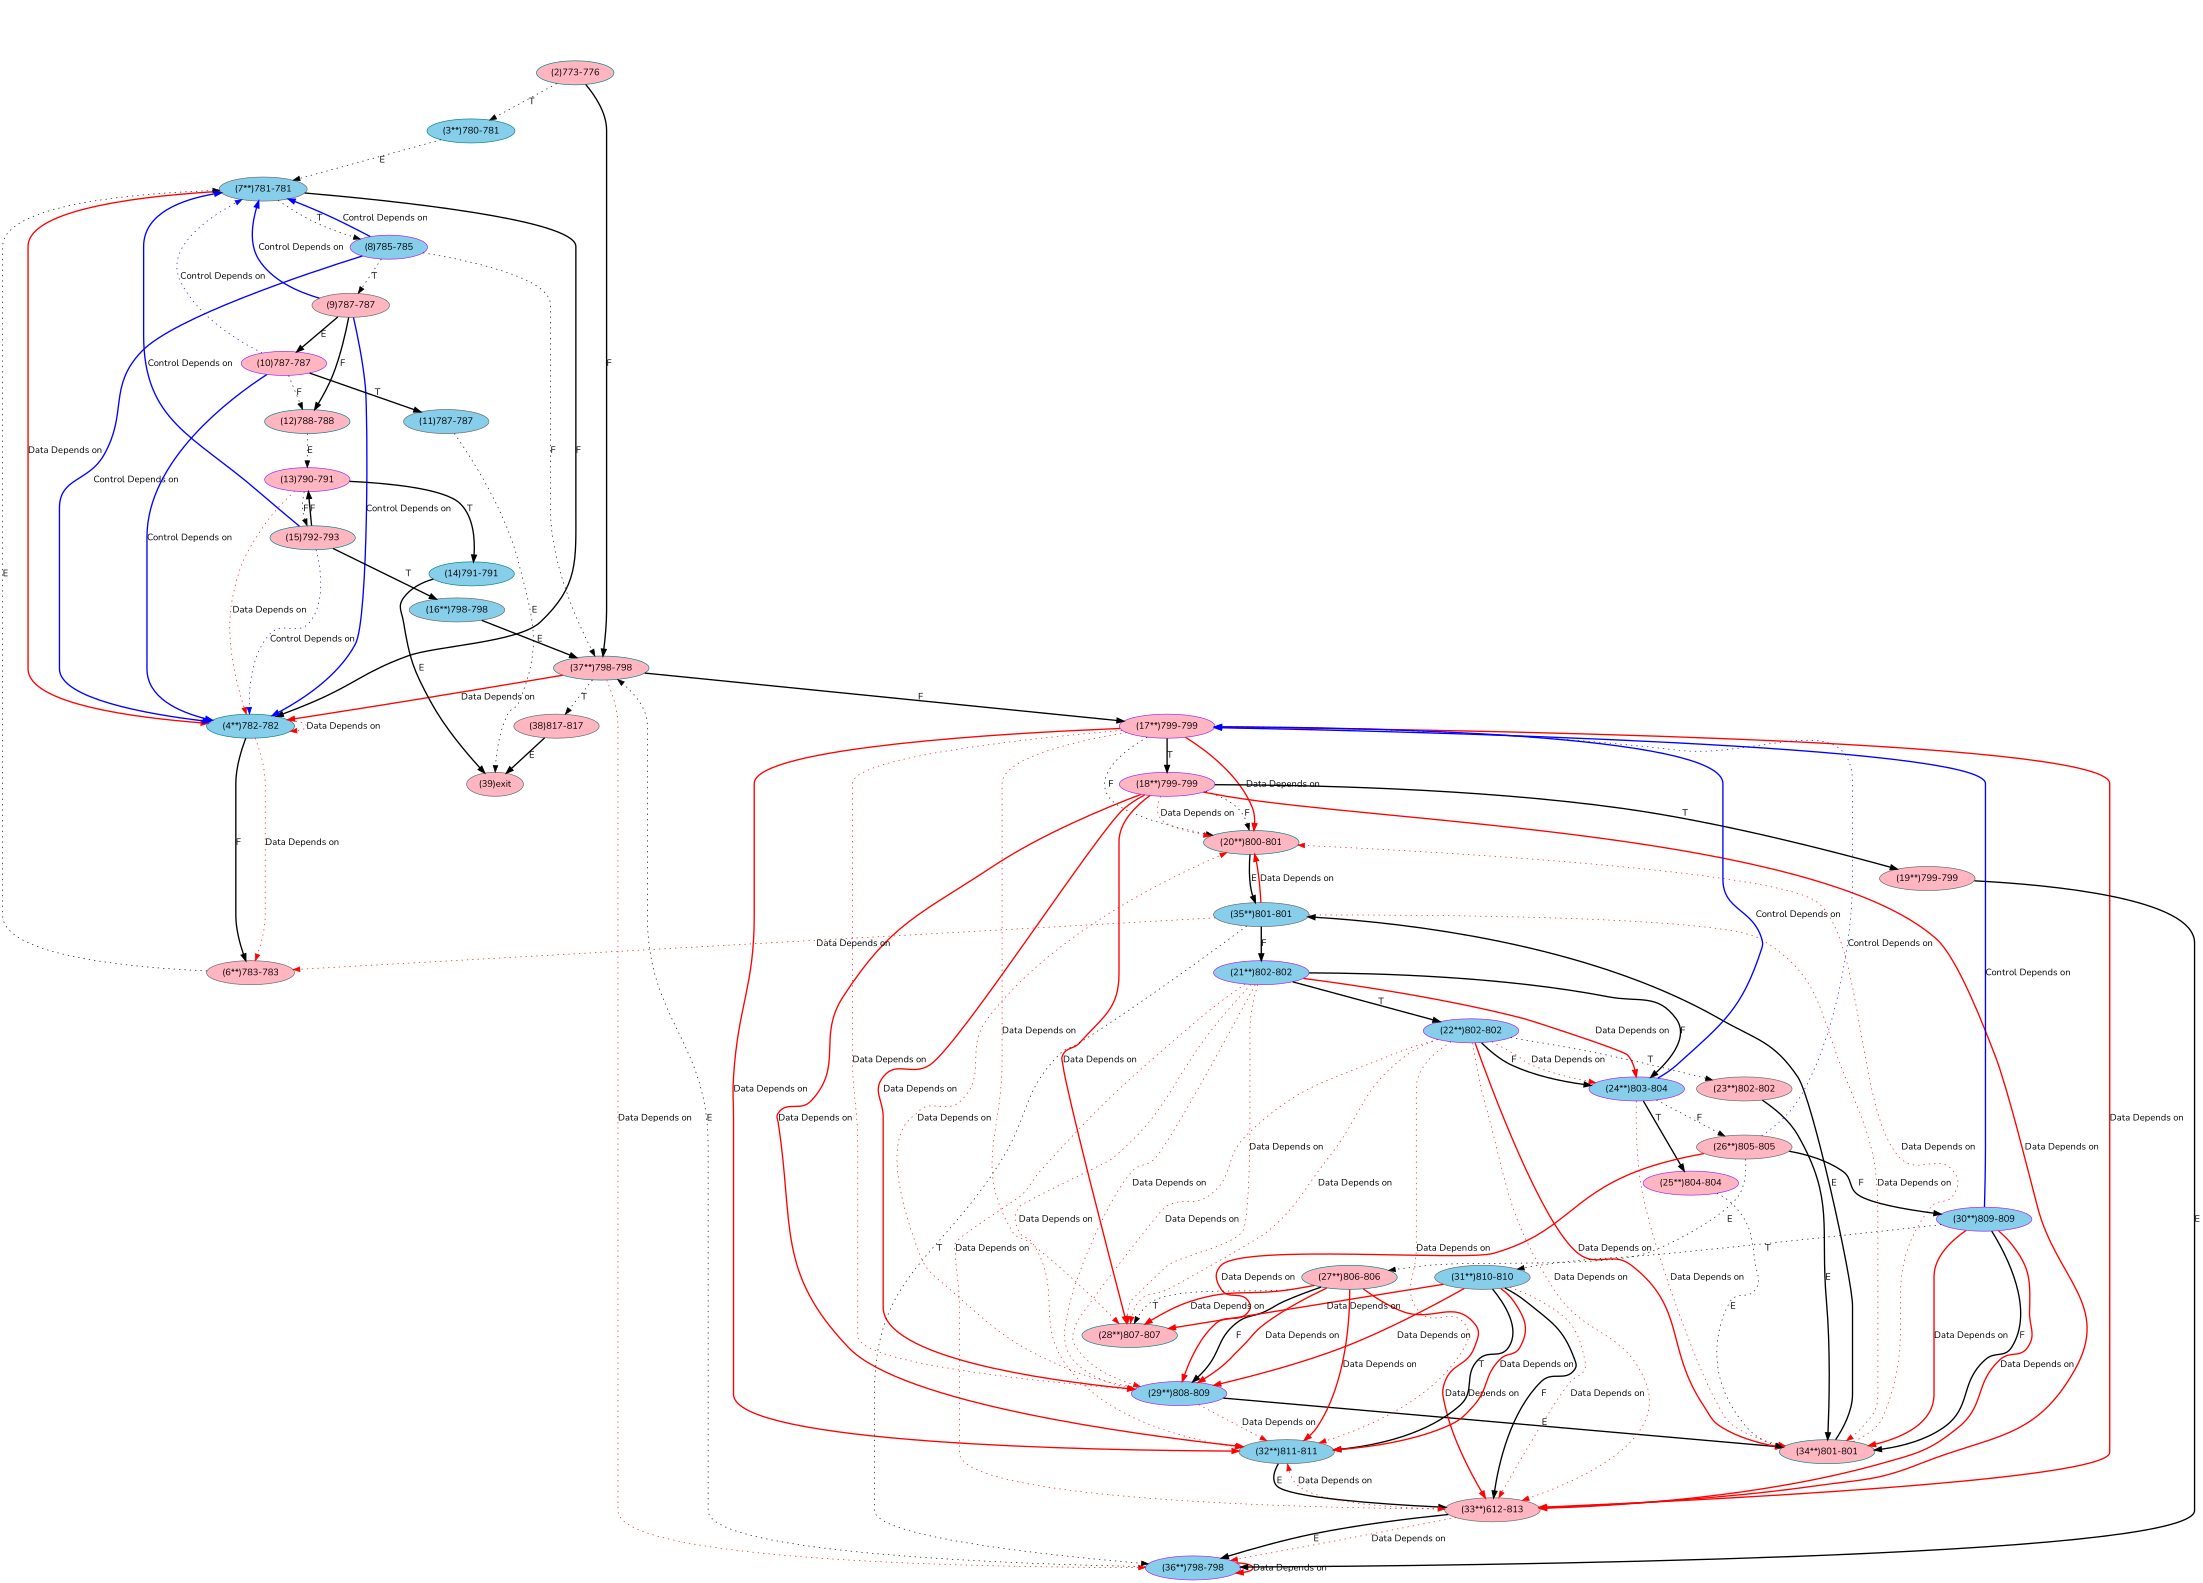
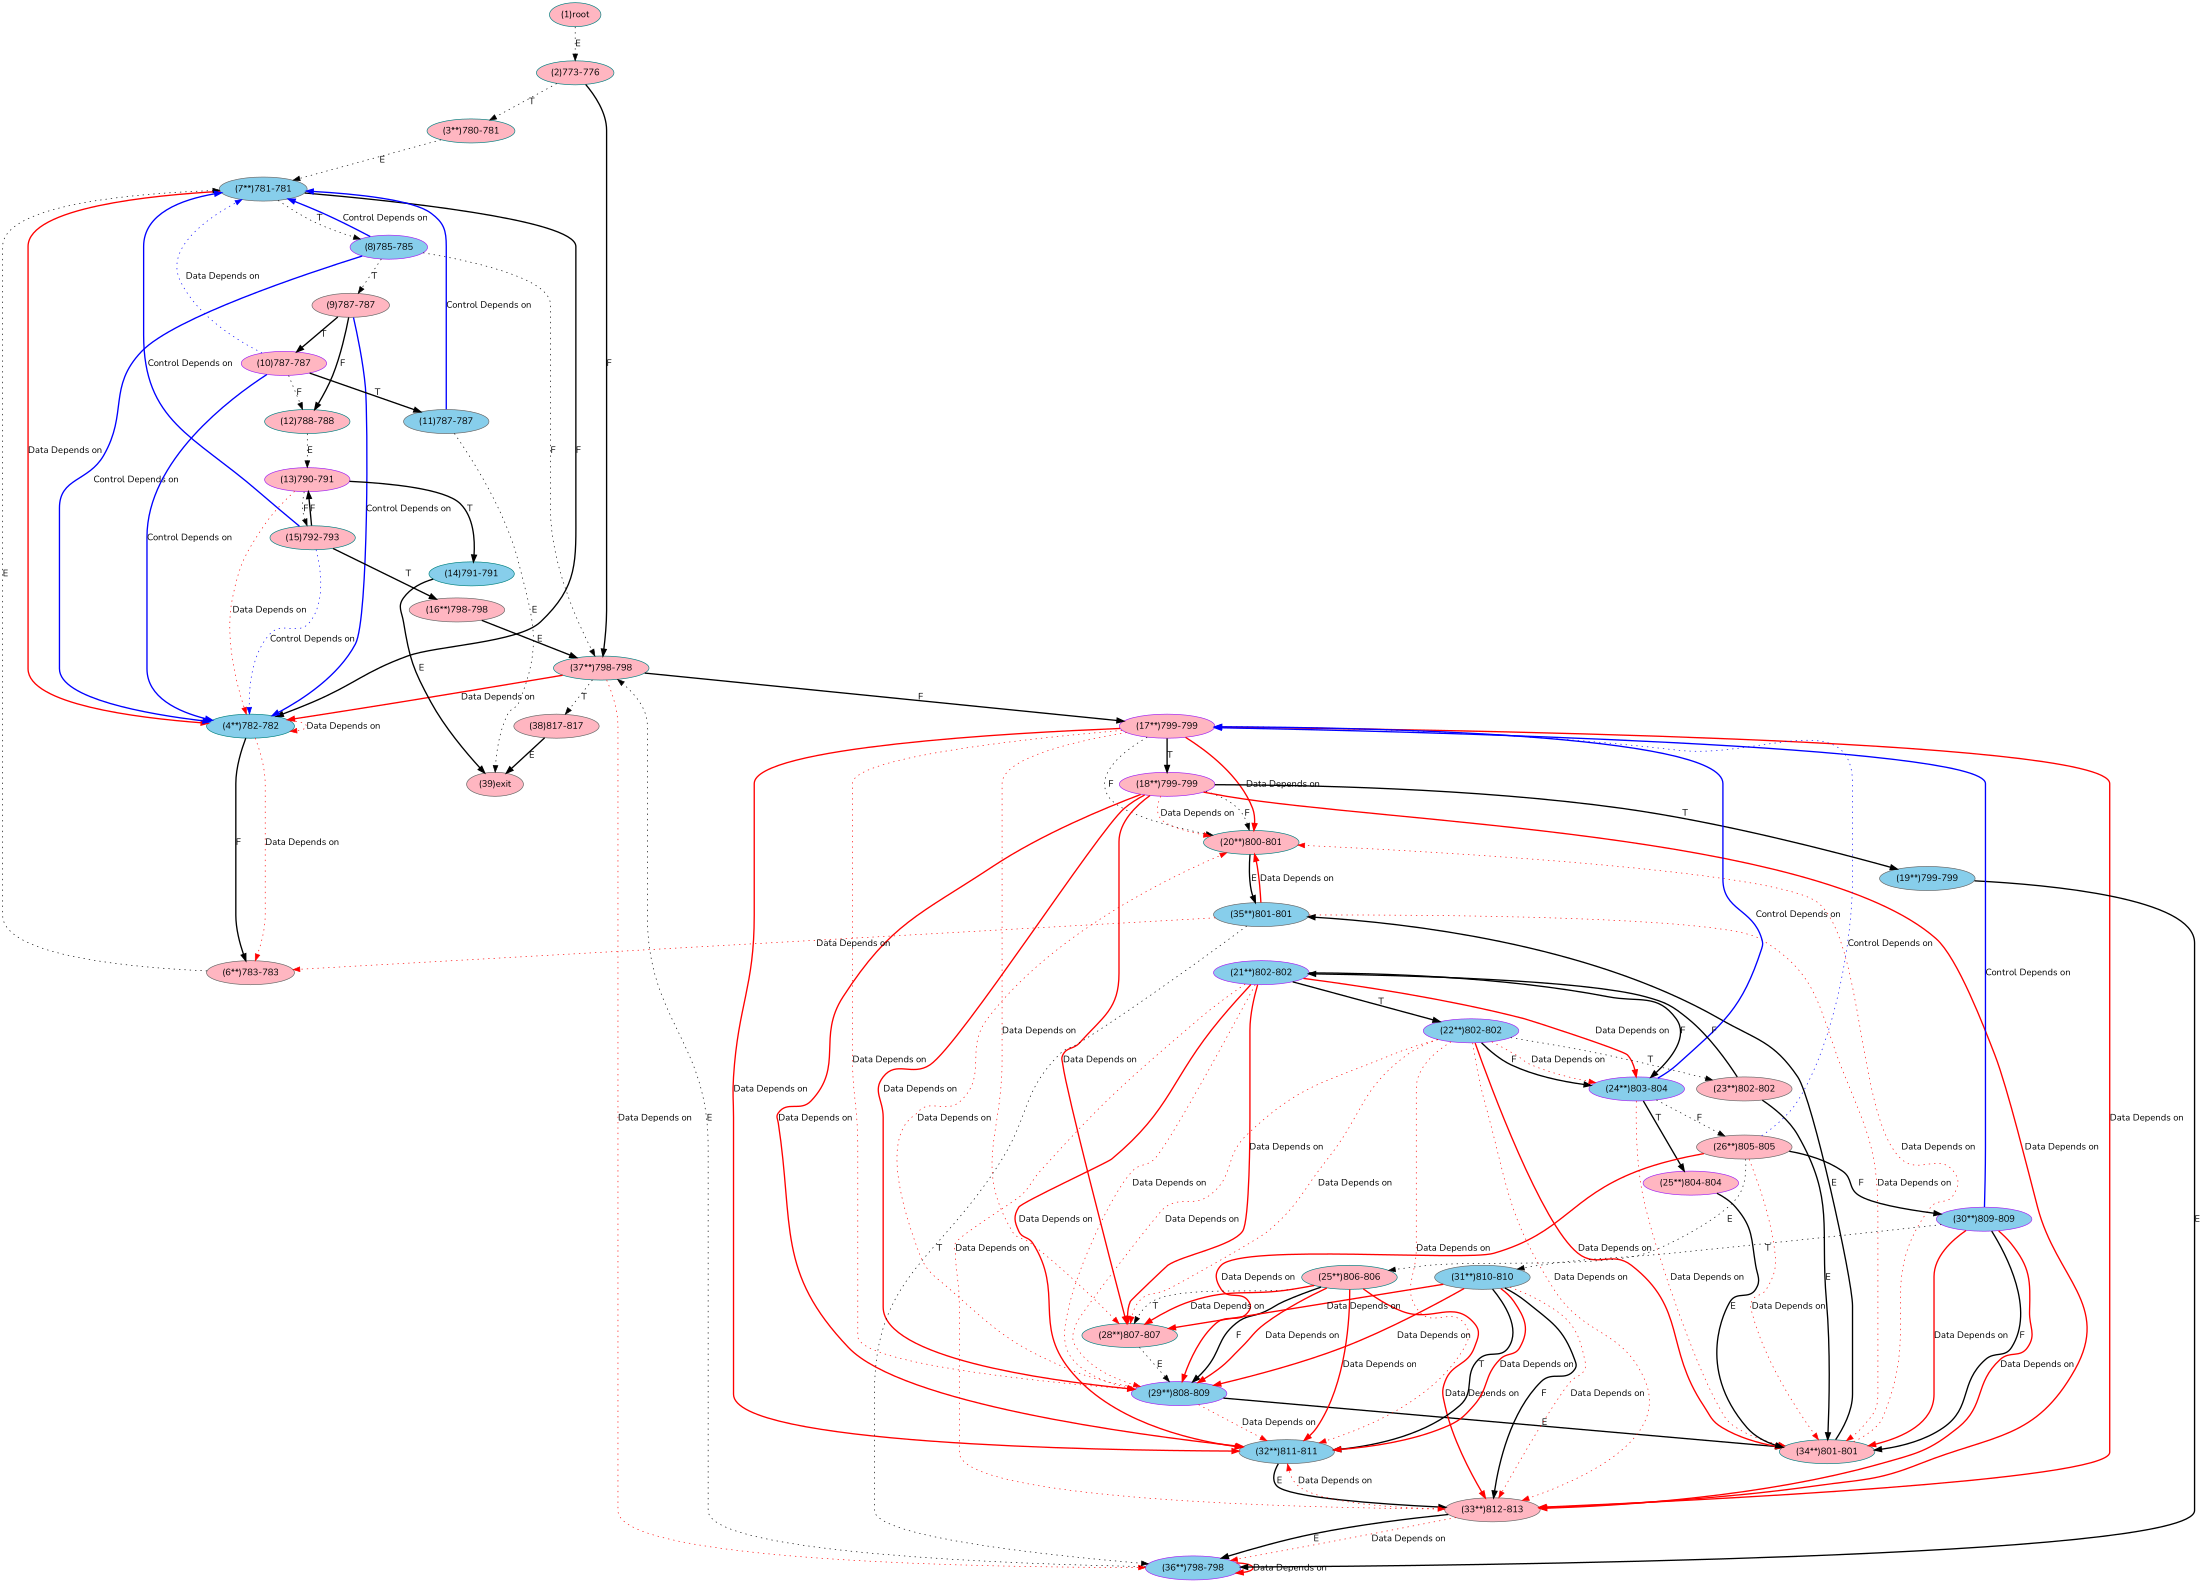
node "(1)root": added
node "(3**)780-781": fillcolor skyblue -> lightpink
edge "(9)787-787" -> "(7**)781-781": now "(11)787-787" -> "(7**)781-781"
edge "(10)787-787" -> "(7**)781-781": label "Control Depends on" -> "Data Depends on"
edge "(9)787-787" -> "(10)787-787": label "E" -> "T"
node "(16**)798-798": fillcolor skyblue -> lightpink
node "(19**)799-799": fillcolor lightpink -> skyblue
edge "(35**)801-801" -> "(21**)802-802": now "(23**)802-802" -> "(21**)802-802"
edge "(21**)802-802" -> "(28**)807-807": style dotted -> bold
edge "(21**)802-802" -> "(32**)811-811": style dotted -> bold
node "(27**)806-806": label "(27**)806-806" -> "(25**)806-806"
edge "(26**)805-805" -> "(34**)801-801": added, label "Data Depends on"
edge "(25**)804-804" -> "(34**)801-801": style dotted -> bold
edge "(28**)807-807" -> "(29**)808-809": added, label "E"
node "(33**)612-813": label "(33**)612-813" -> "(33**)812-813"
